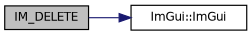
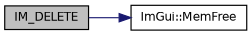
node "ImGui::ImGui": label "ImGui::ImGui" -> "ImGui::MemFree"
